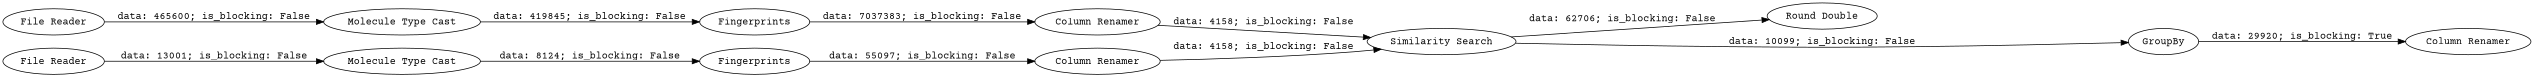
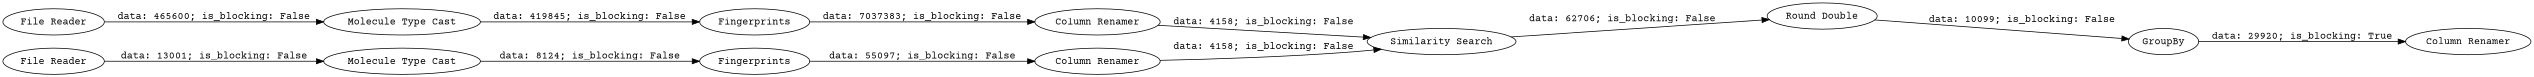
edge "Similarity Search" -> "GroupBy": now "Round Double" -> "GroupBy"
